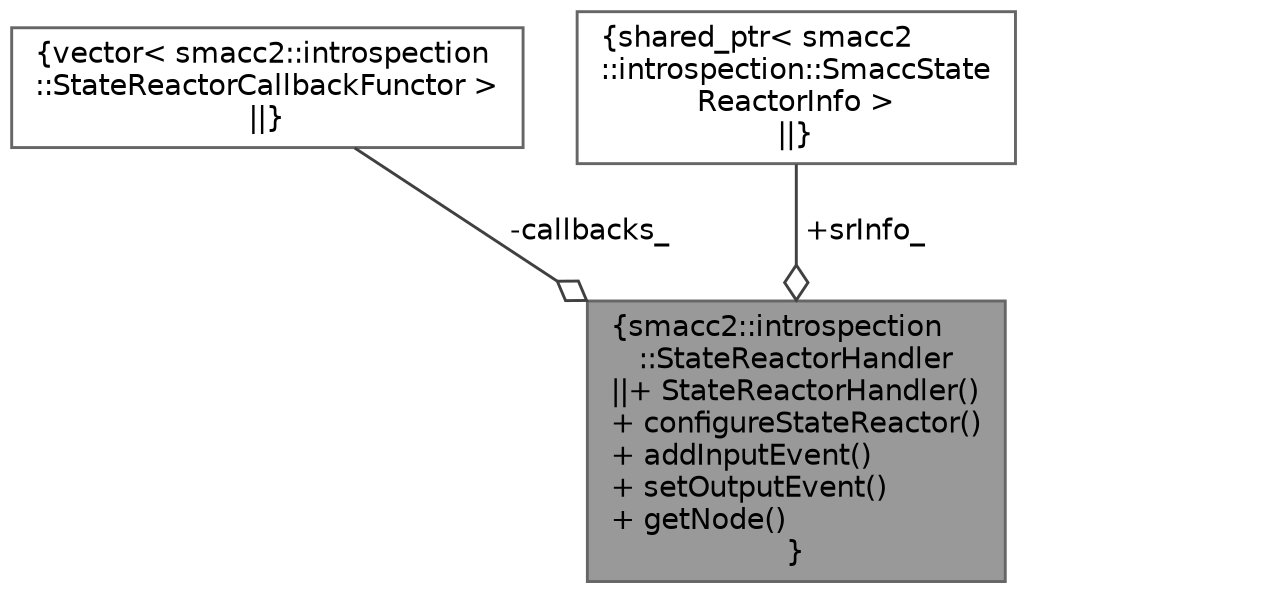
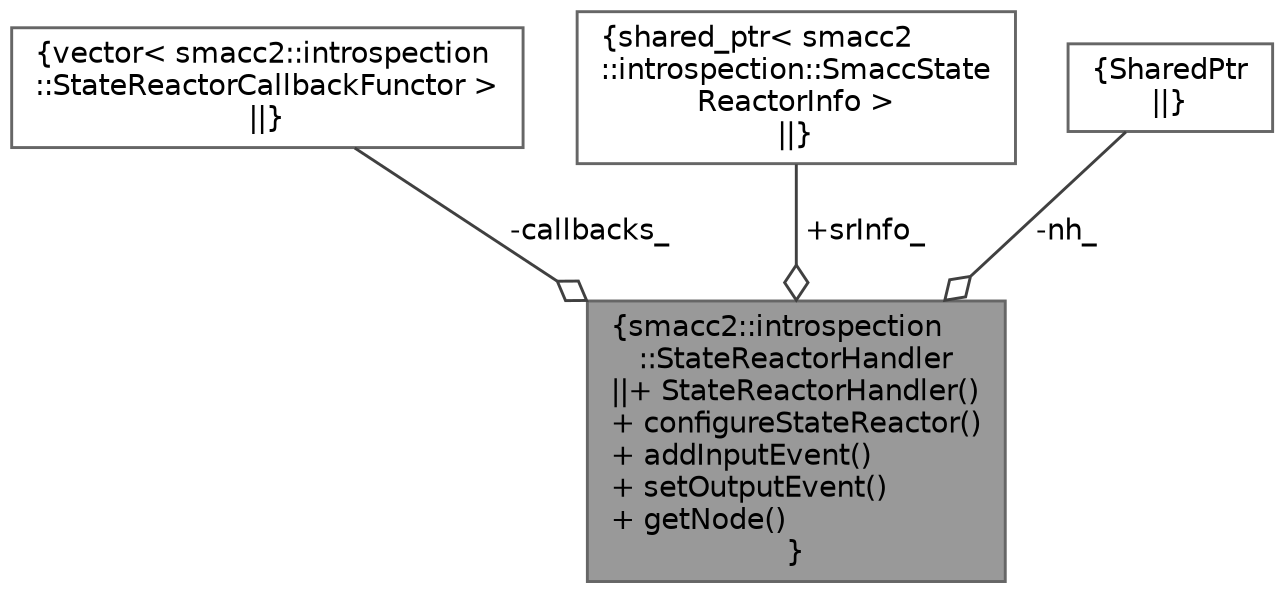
node "{SharedPtr ||}": added
